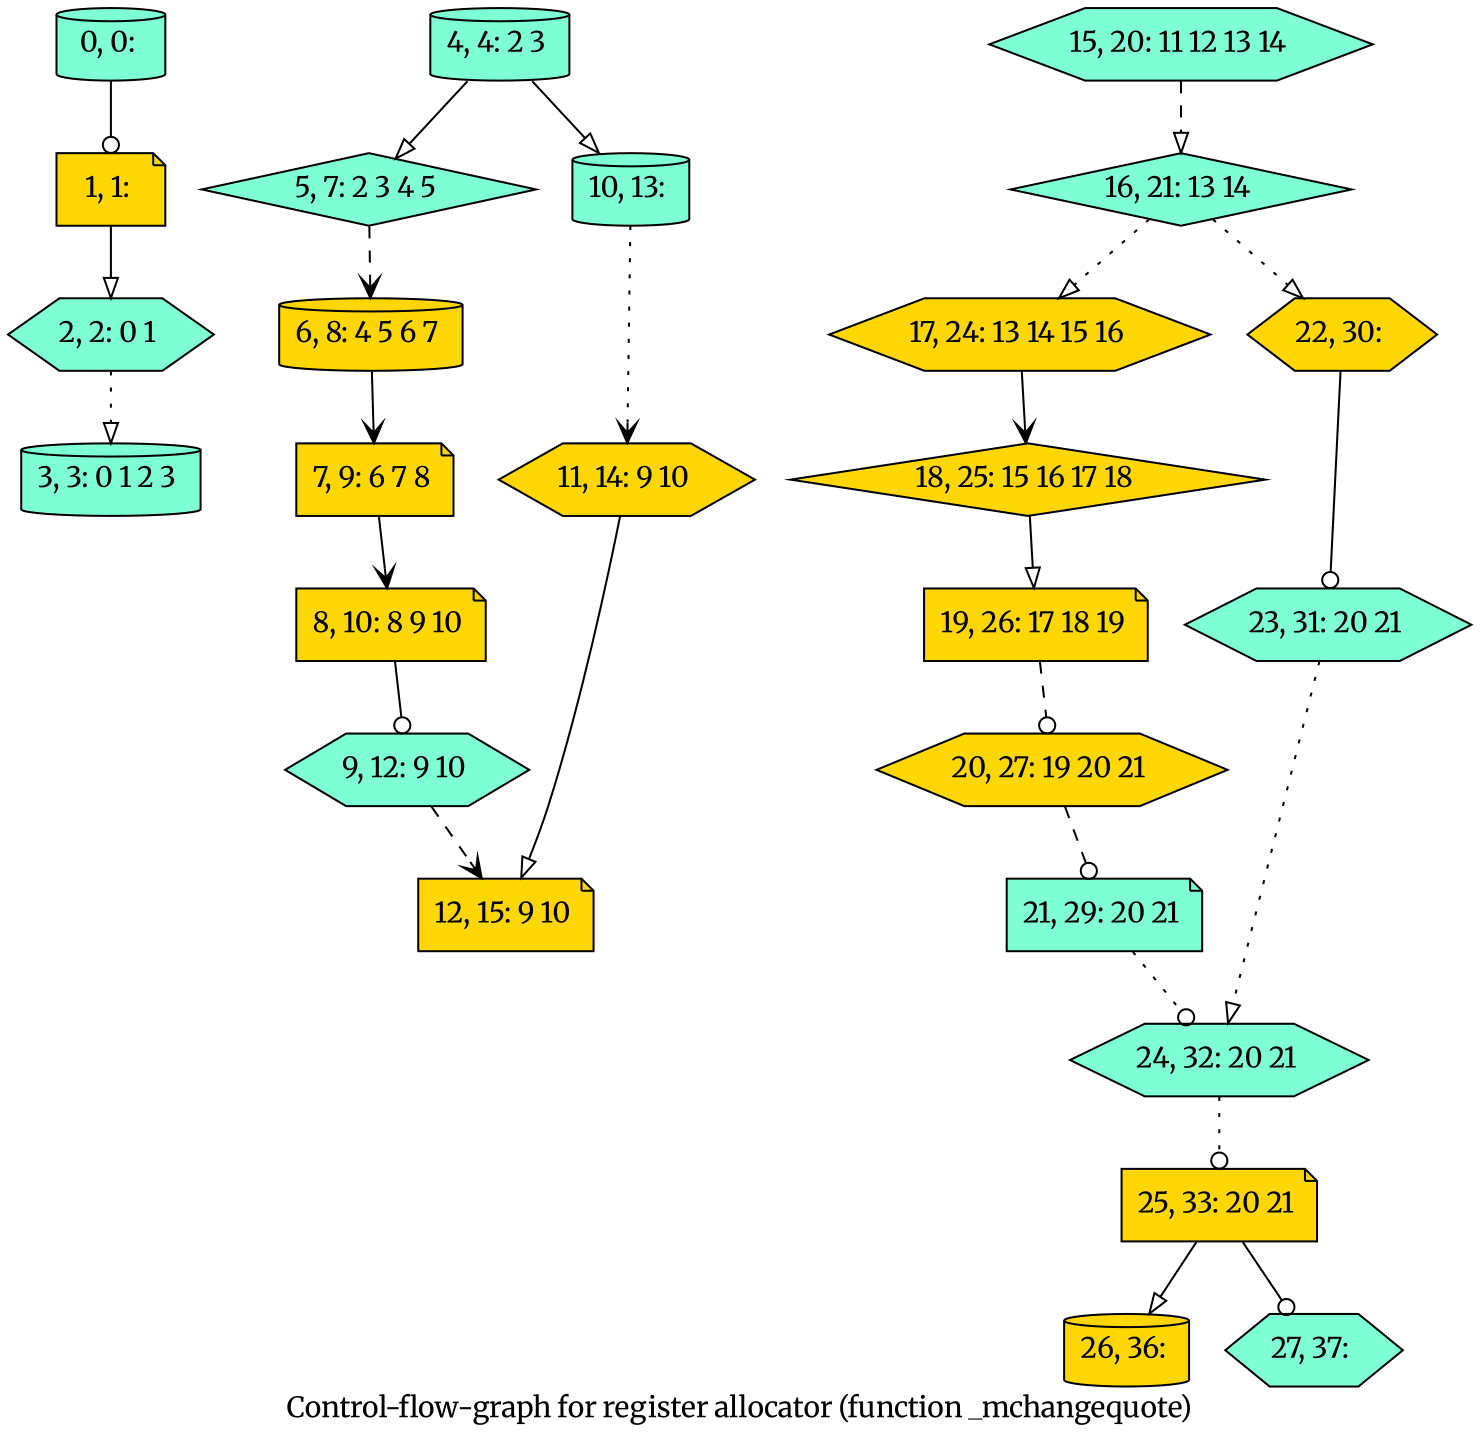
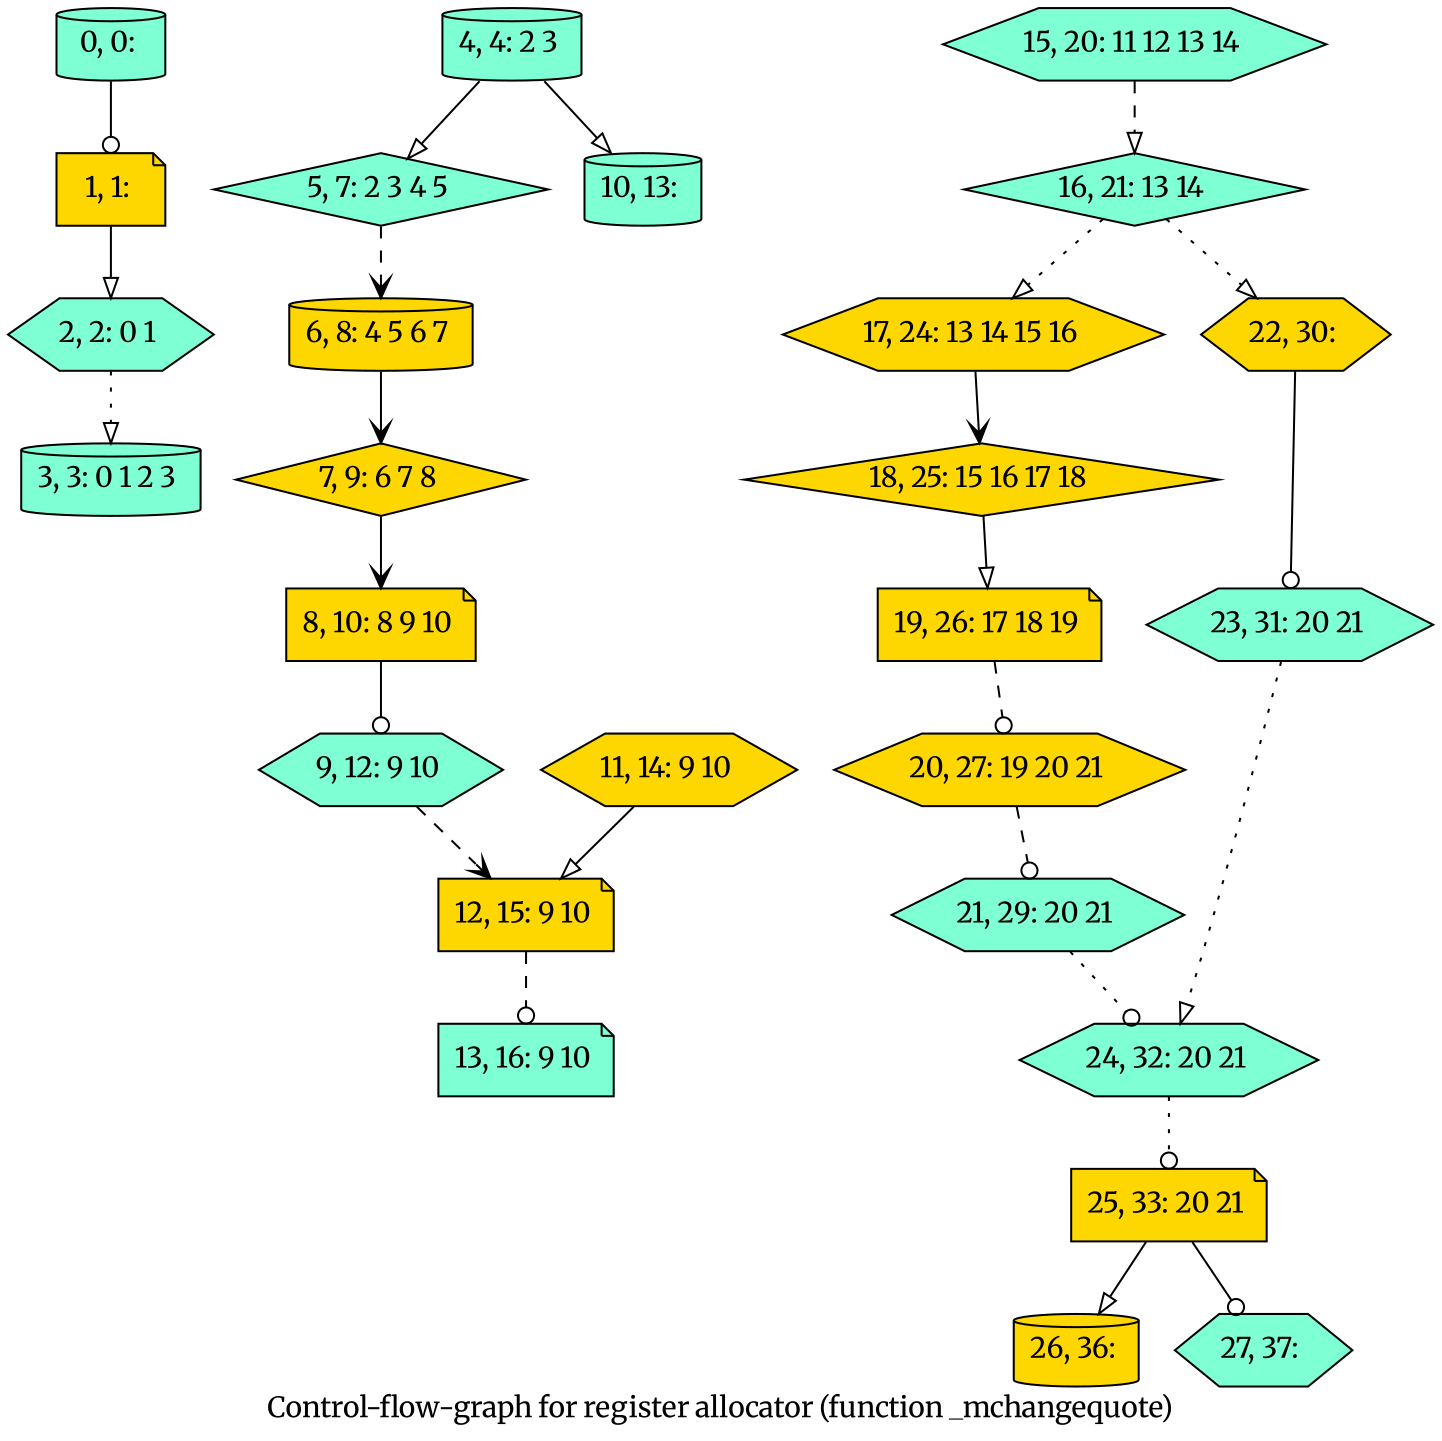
edge "10, 13:" -> "11, 14: 9 10": removed
node "7, 9: 6 7 8": shape note -> diamond
node "21, 29: 20 21": shape note -> hexagon
node "13, 16: 9 10": added
